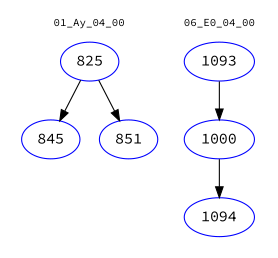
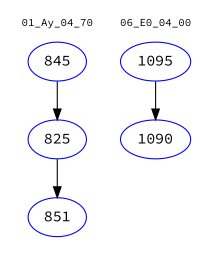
cluster "01_Ay_04_00": label "01_Ay_04_00" -> "01_Ay_04_70"
node "1093": label "1093" -> "1095"
edge "825" -> "845": reversed
node "1000": label "1000" -> "1090"
node "1094": removed
